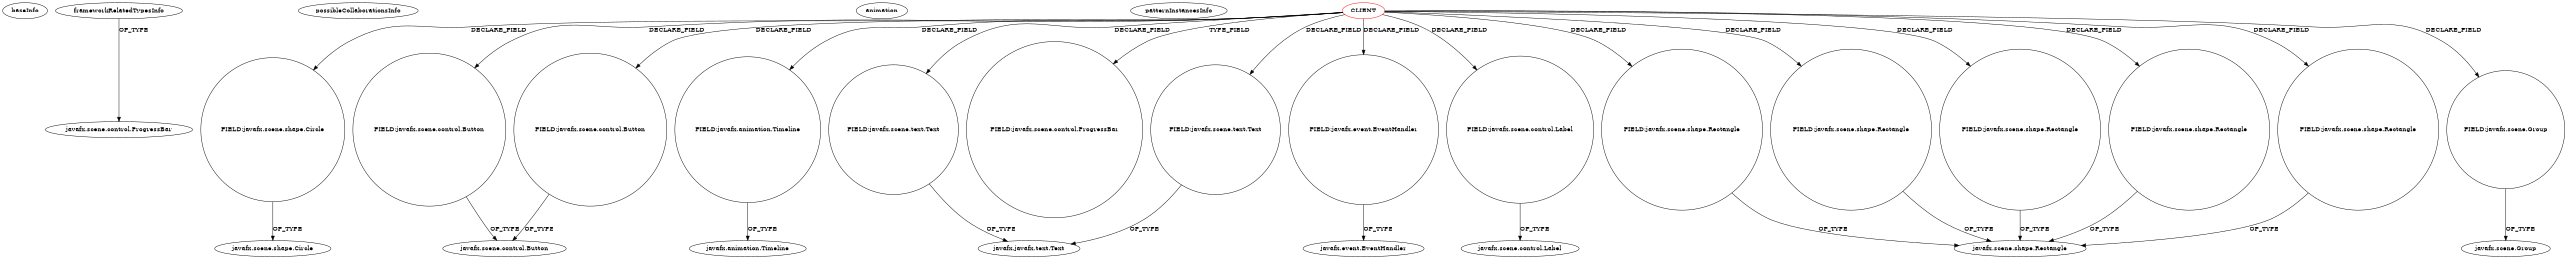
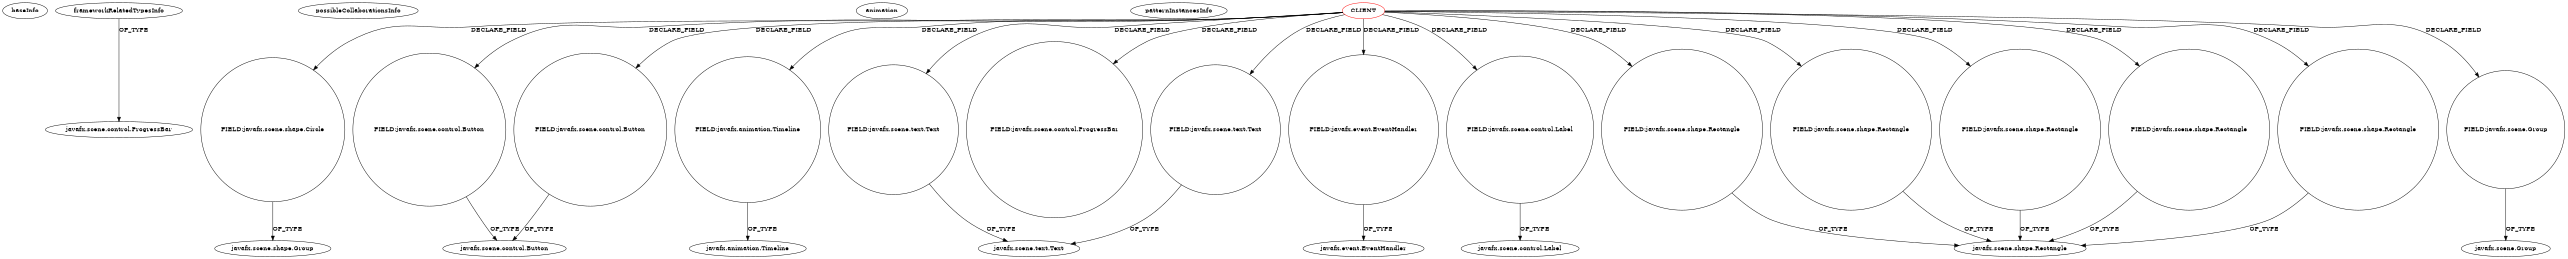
edge "CLIENT" -> "FIELD:javafx.scene.control.ProgressBar": label "TYPE_FIELD" -> "DECLARE_FIELD"
node "javafx.scene.shape.Circle": label "javafx.scene.shape.Circle" -> "javafx.scene.shape.Group"
node "javafx.javafx.text.Text": label "javafx.javafx.text.Text" -> "javafx.scene.text.Text"
